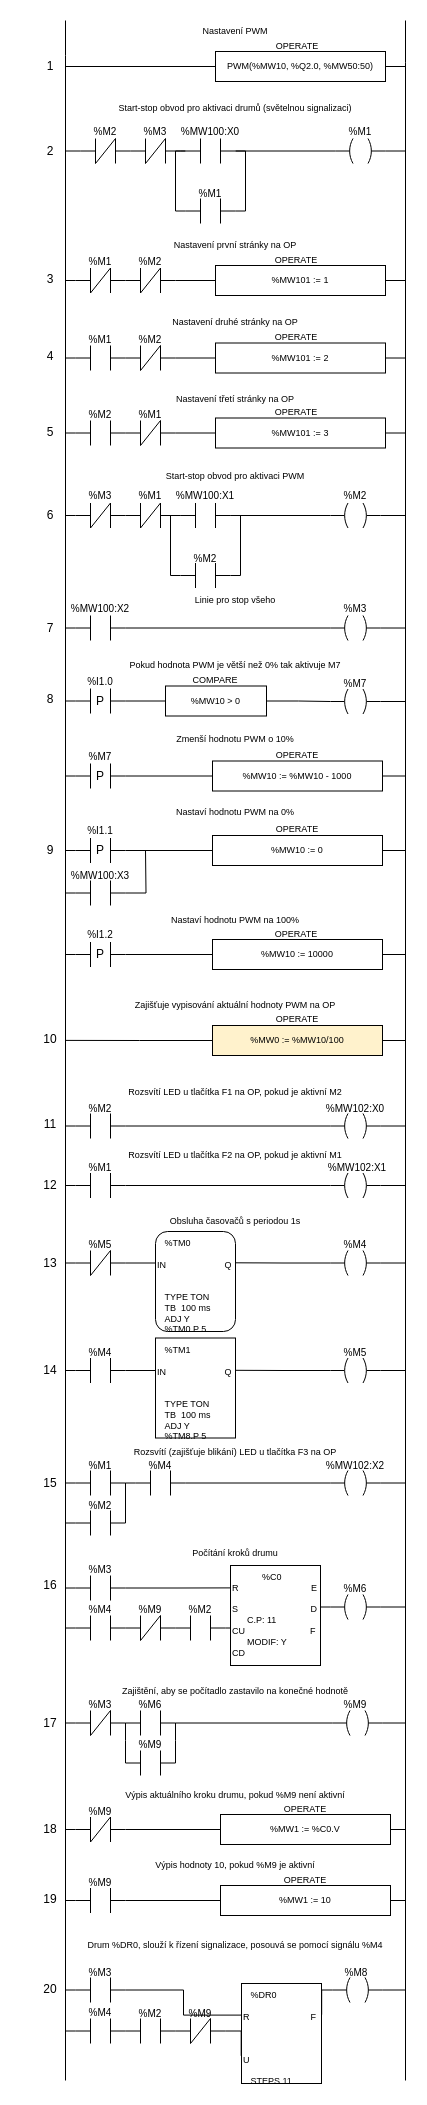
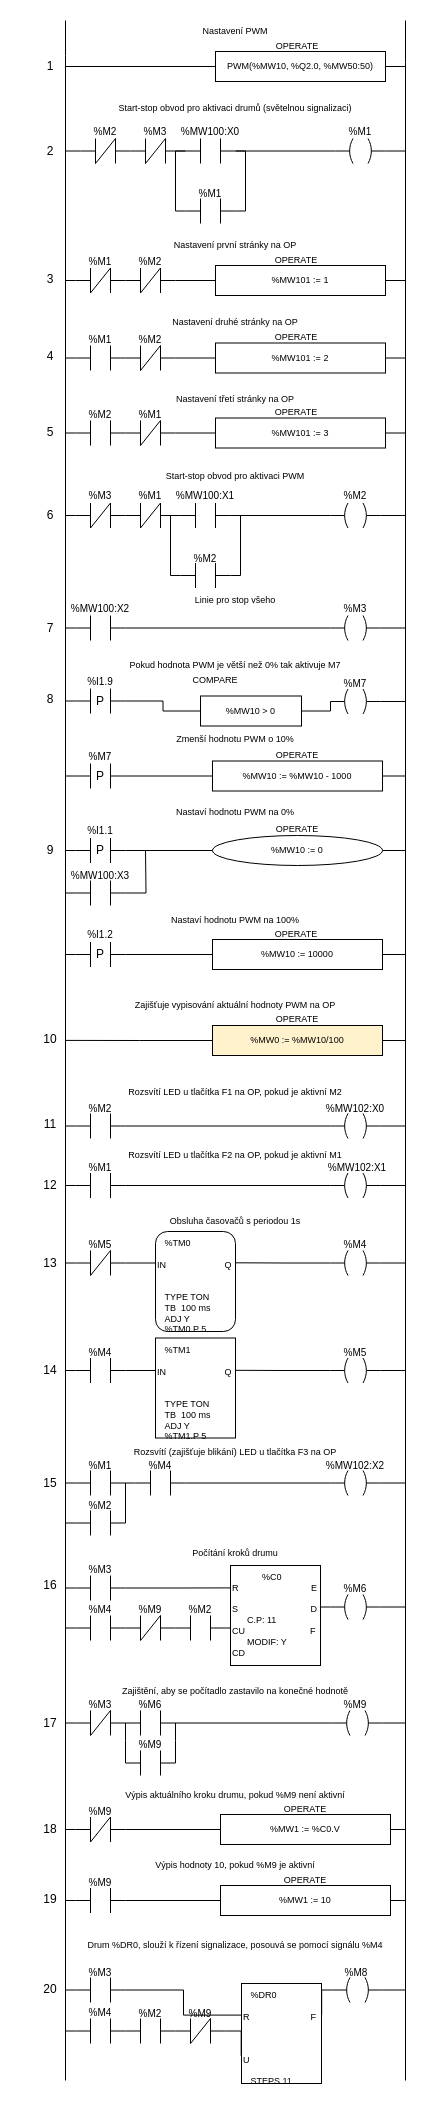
node "%I1.0": label "%I1.0" -> "%I1.9"
node "%MW10 > 0": moved (216, 701) -> (251, 711)
node "%MW10 := 0": shape rectangle -> ellipse
node "%TM1 IN Q TYPE TON TB 100 ms ADJ Y %TM8.P 5": label "%TM1 IN Q TYPE TON TB 100 ms ADJ Y %TM8.P 5" -> "%TM1 IN Q TYPE TON TB 100 ms ADJ Y %TM1.P 5"
